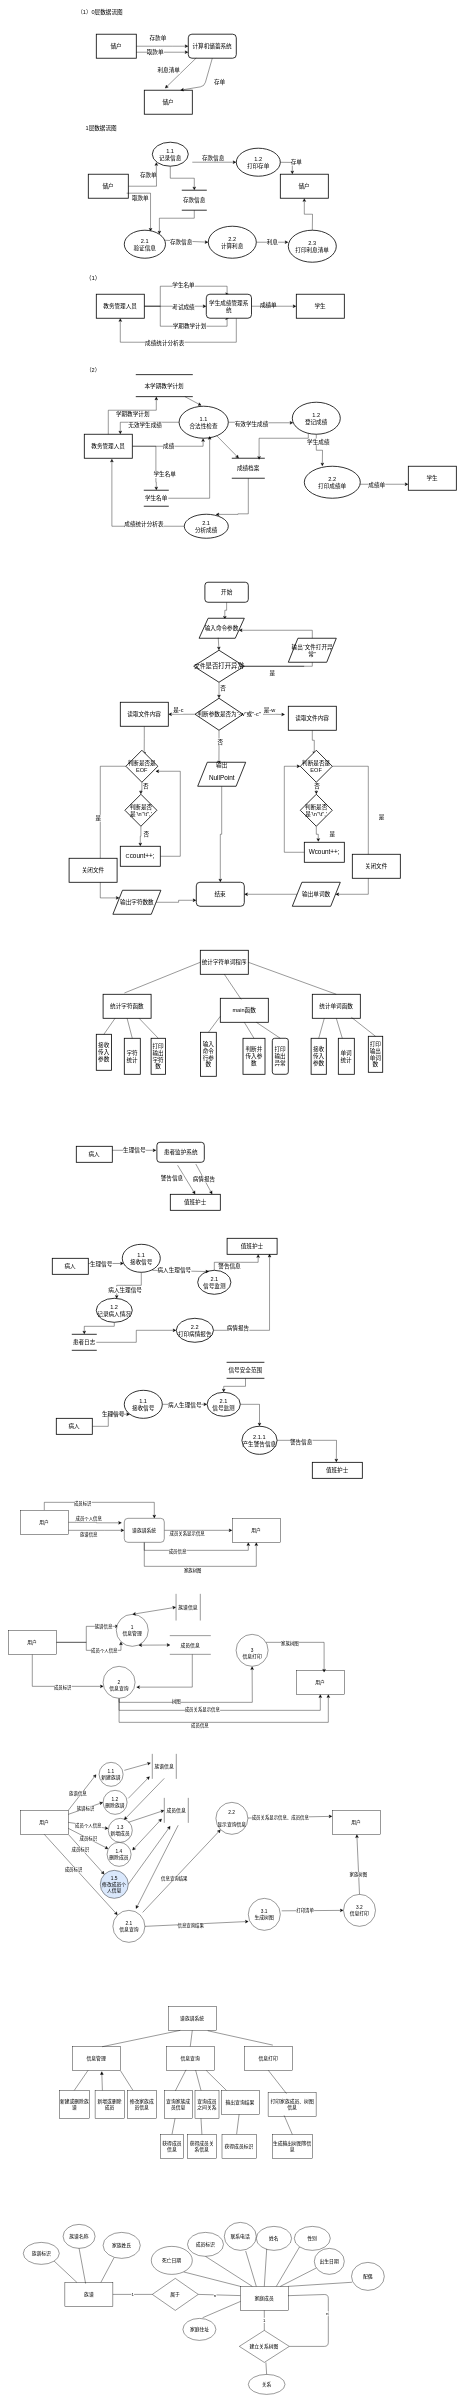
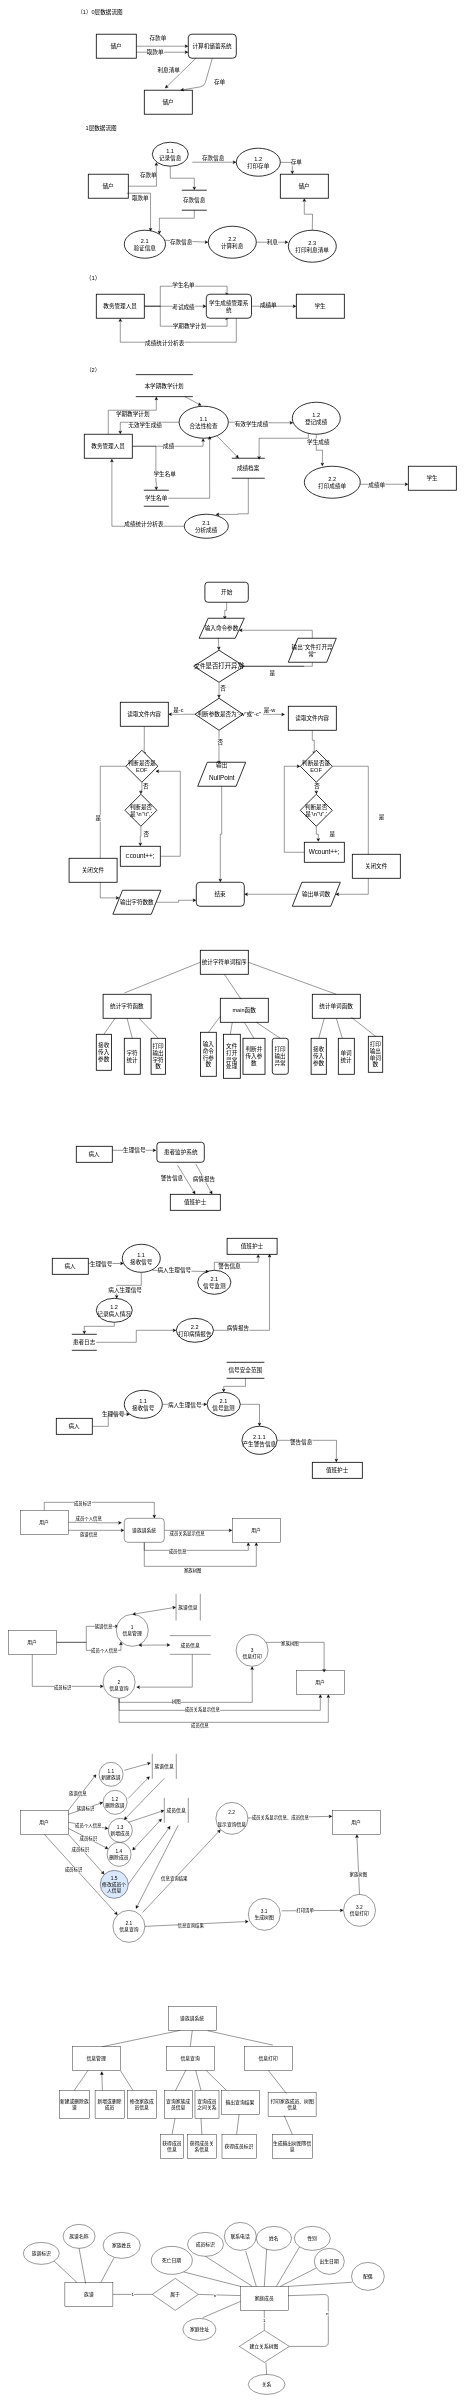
edge "main函数" -- "文件打开异常处理": added
node "文件打开异常处理": added
